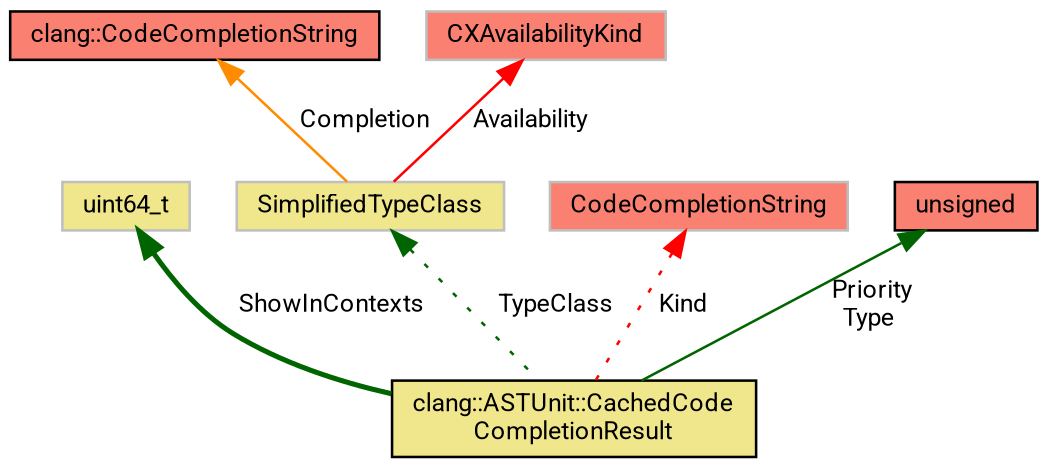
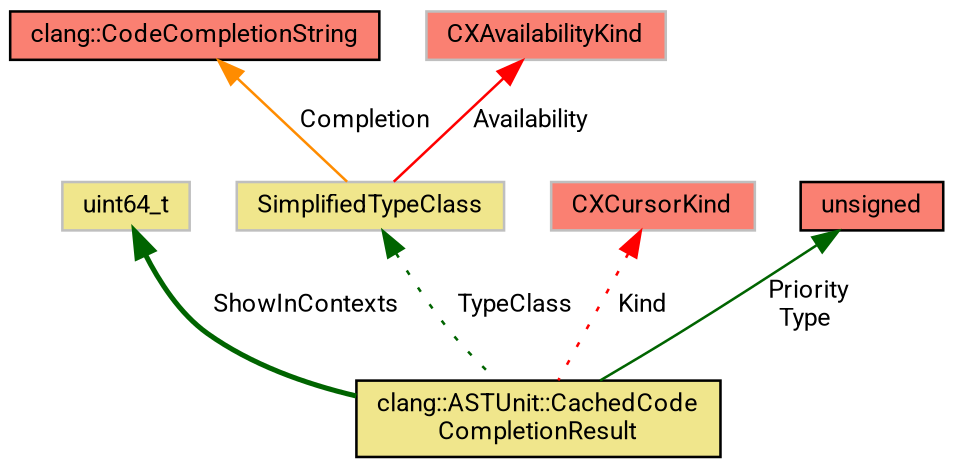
node "CodeCompletionString": label "CodeCompletionString" -> "CXCursorKind"
